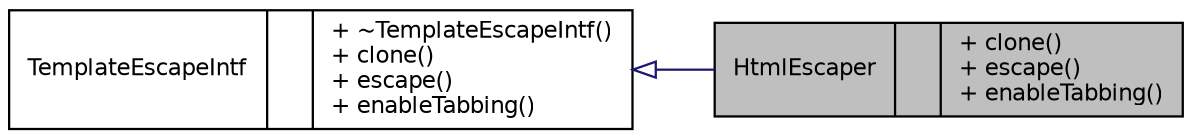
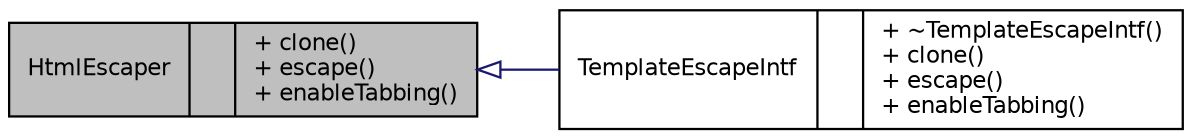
edge "HtmlEscaper" -> "TemplateEscapeIntf": reversed
